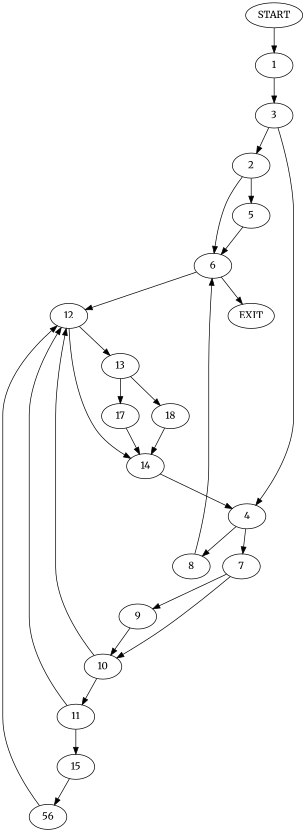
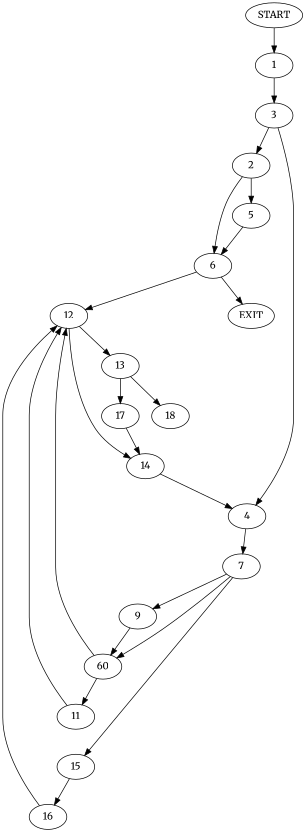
edge "18" -> "14": removed
node "8": removed
node "10": label "10" -> "60"
edge "11" -> "15": now "7" -> "15"
node "56": label "56" -> "16"
